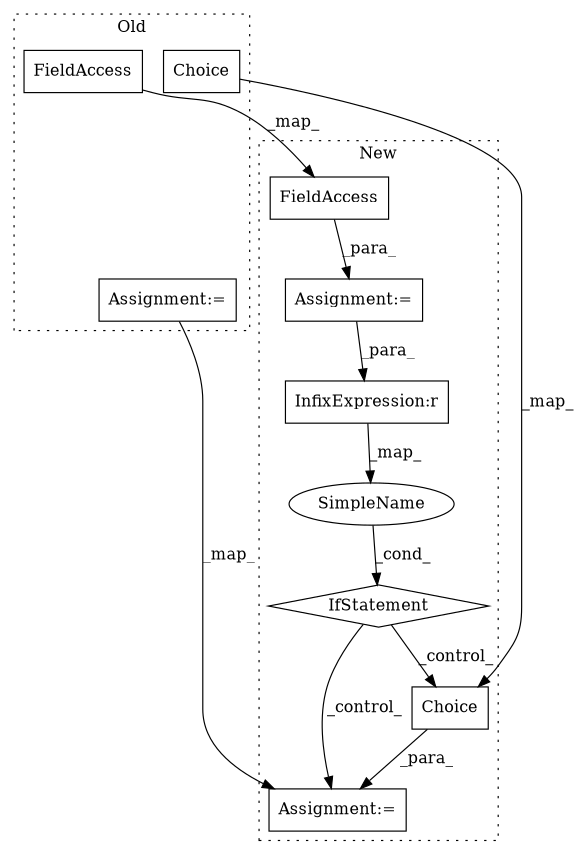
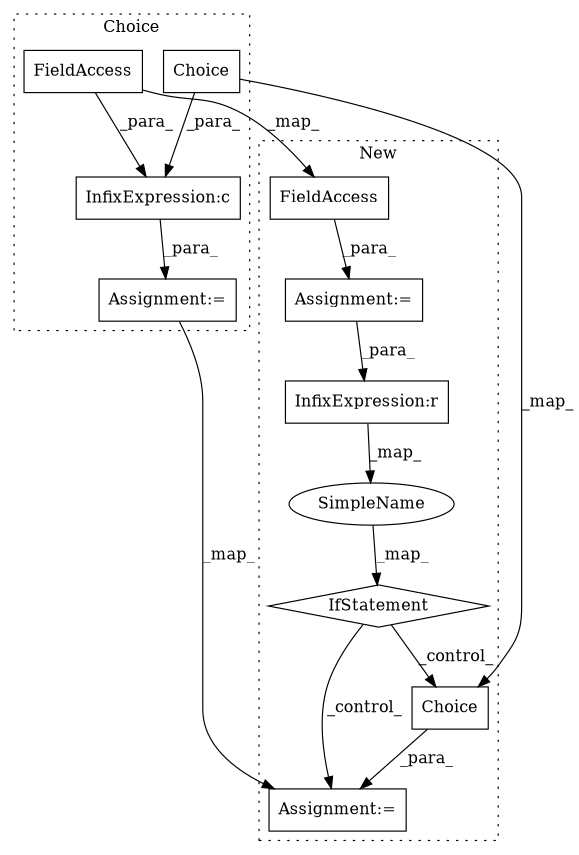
cluster "Old": label "Old" -> "Choice"
node "InfixExpression:c": added
edge "SimpleName" -> "IfStatement": label "_cond_" -> "_map_"
